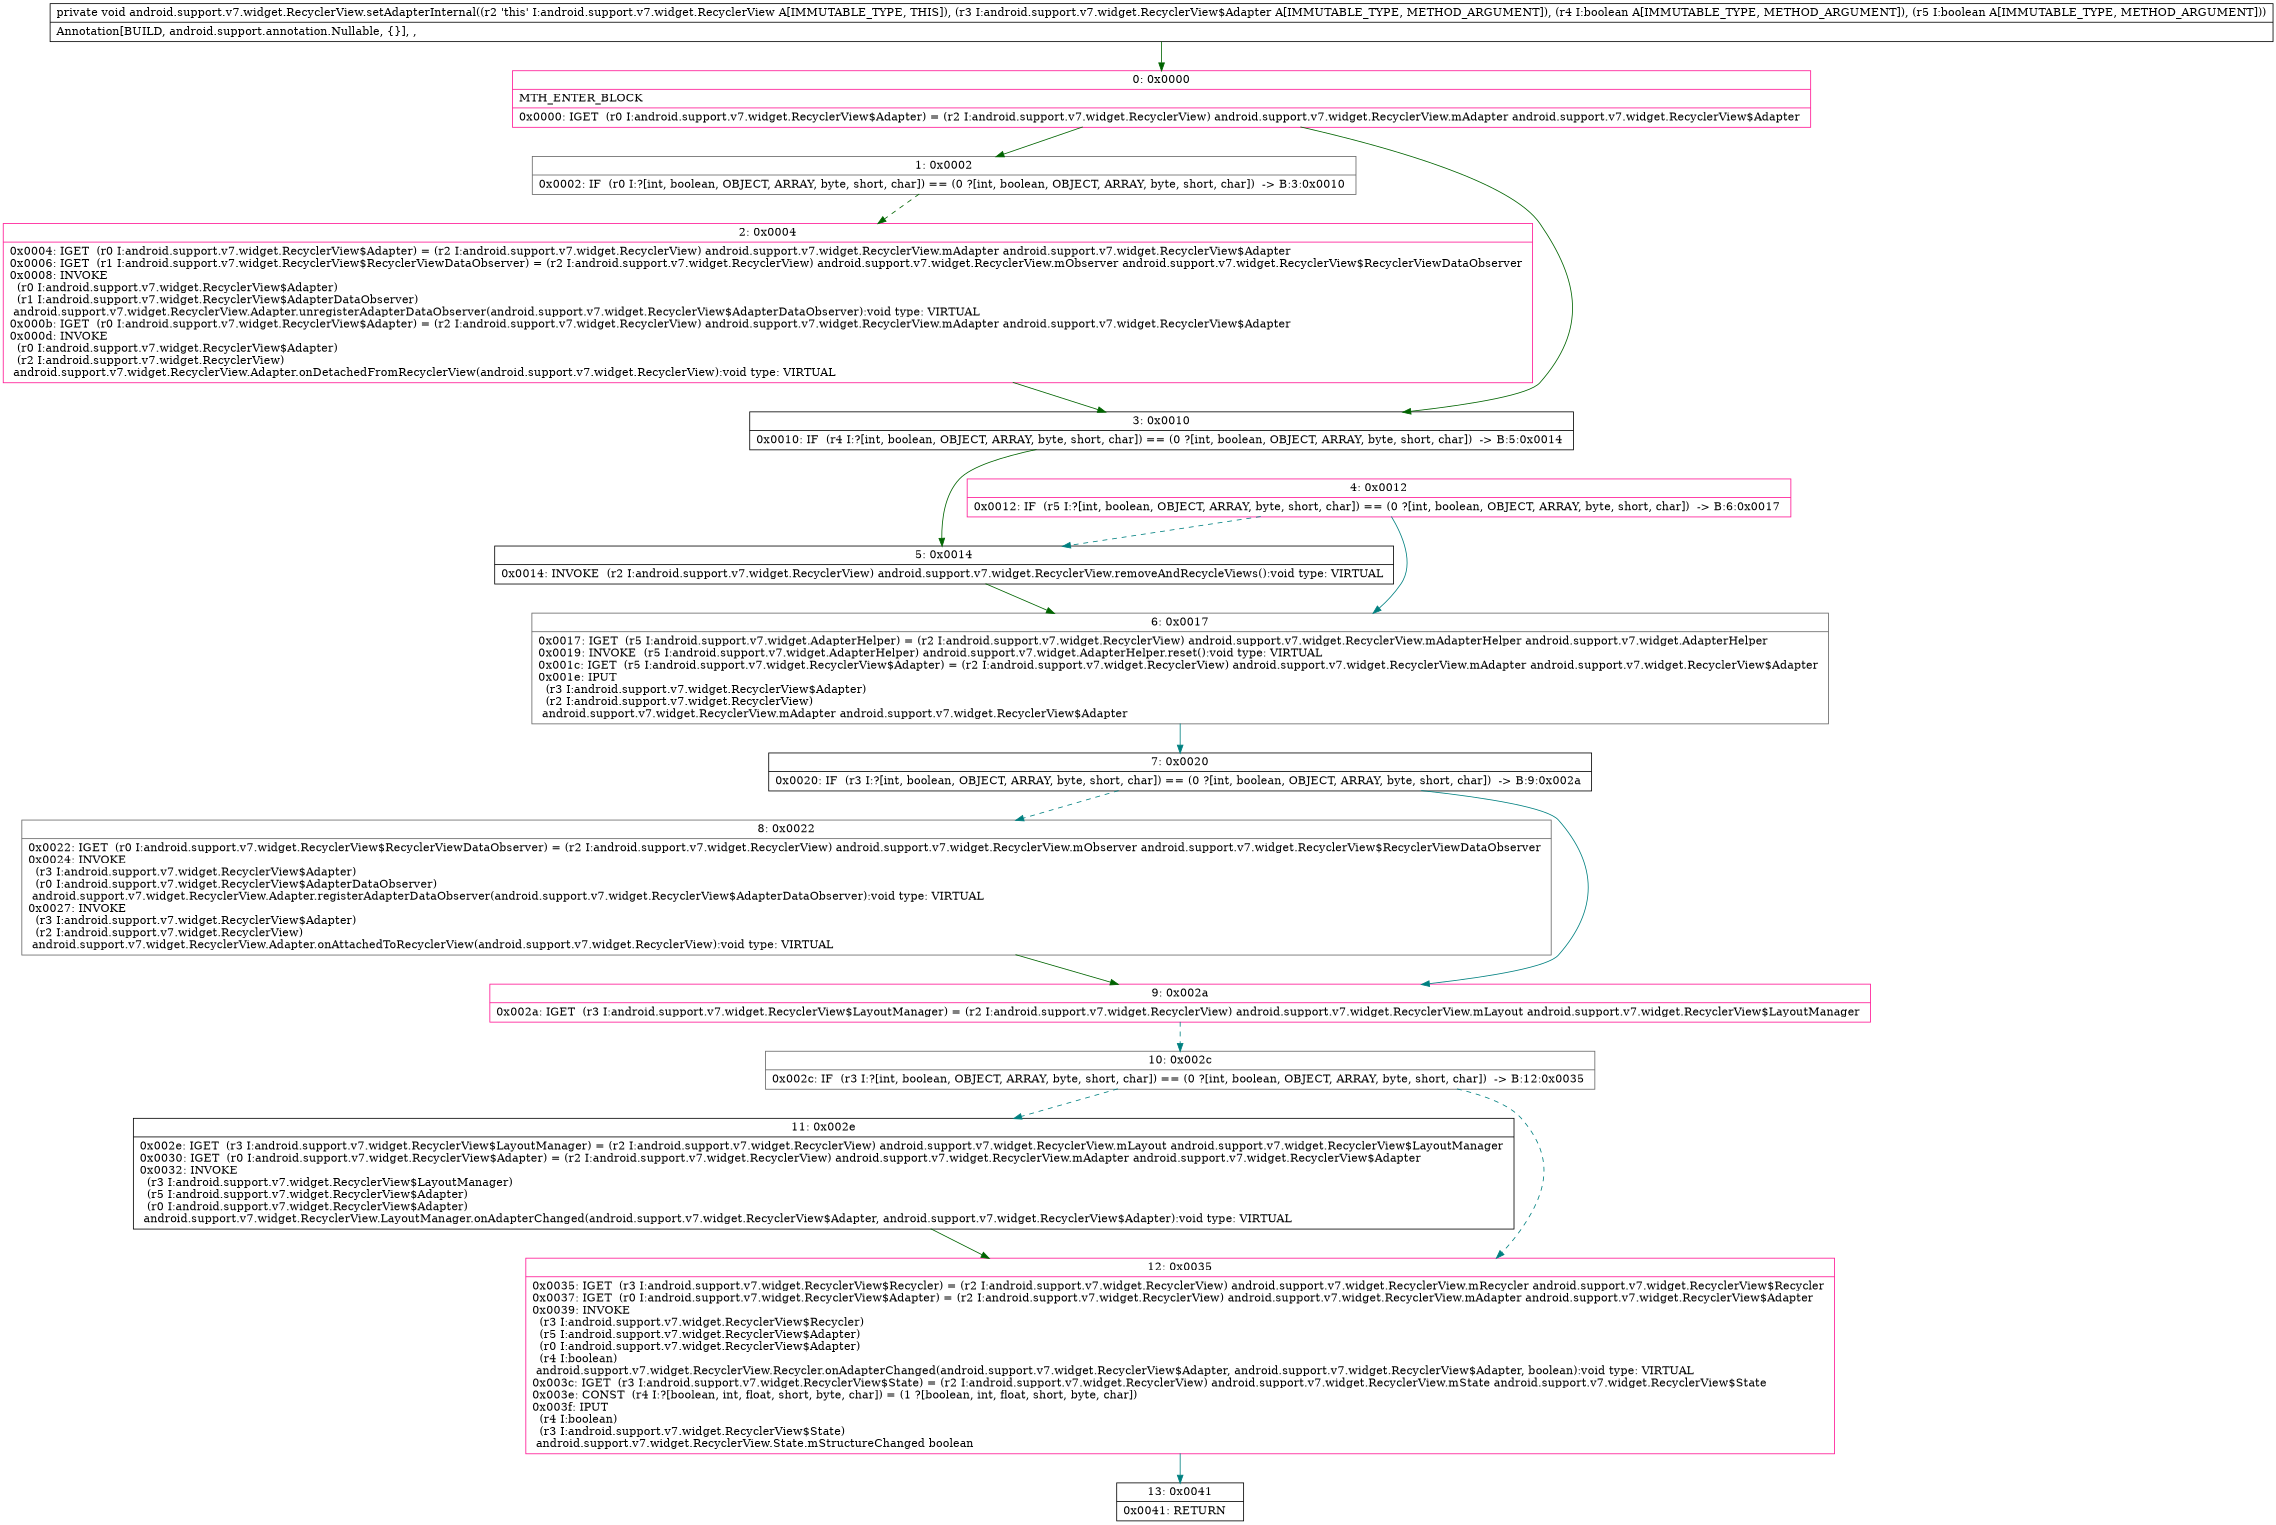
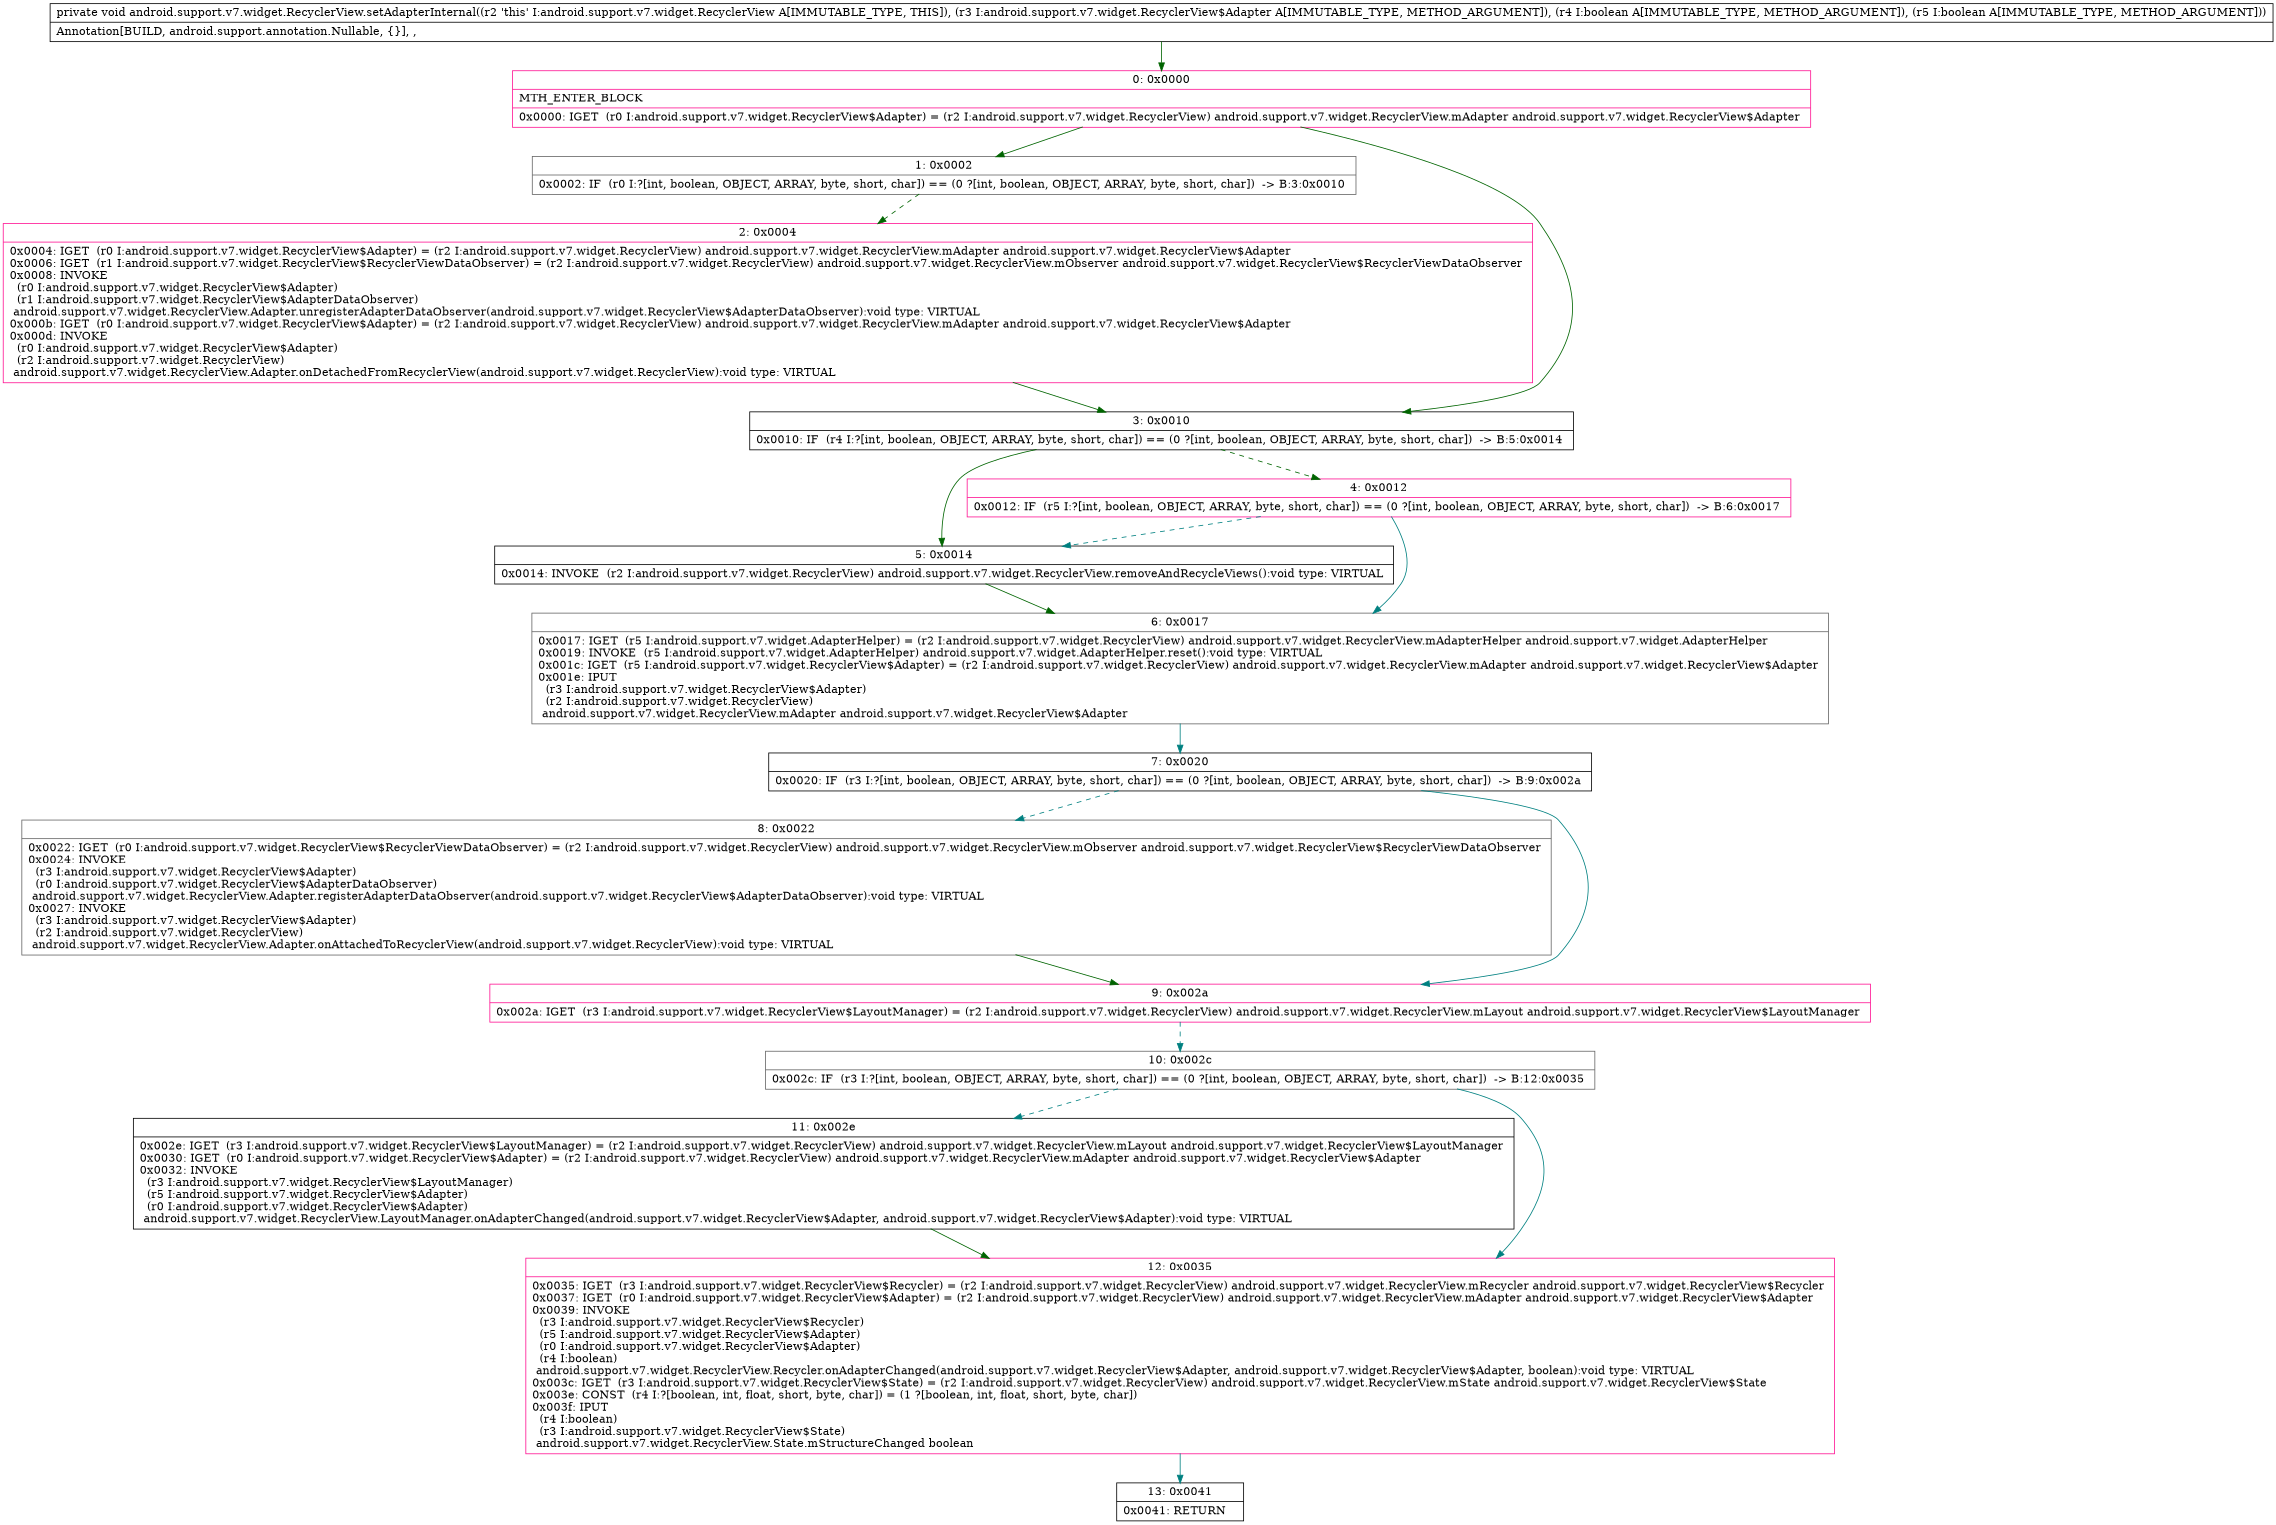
edge "3: 0x0010" -> "4: 0x0012": added
edge "10: 0x002c" -> "12: 0x0035": style dashed -> solid
